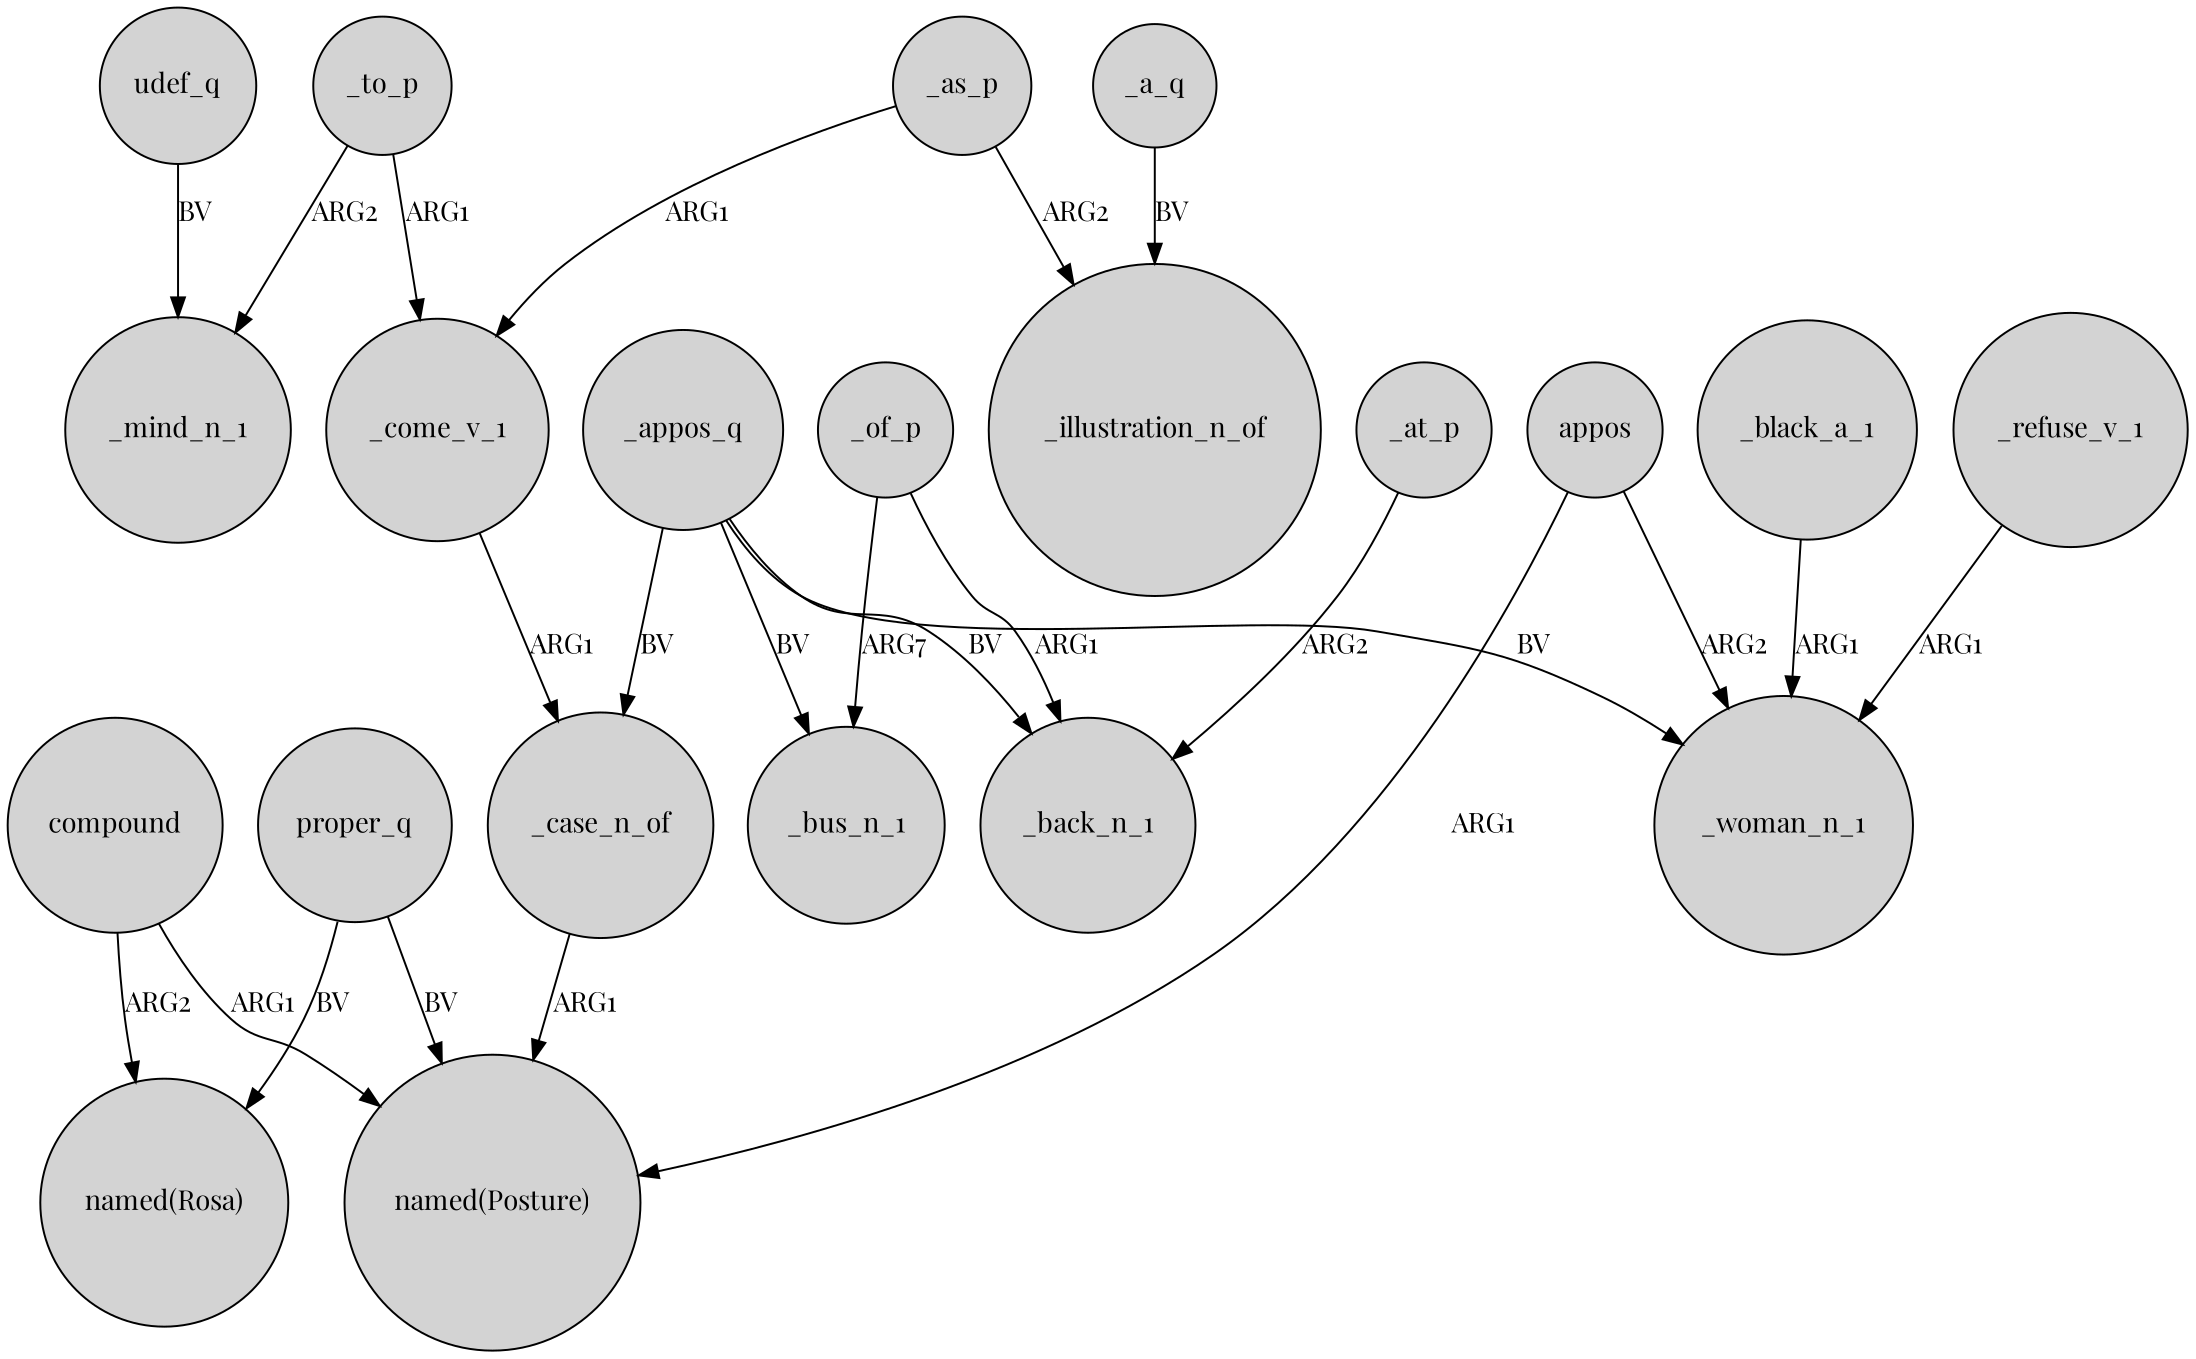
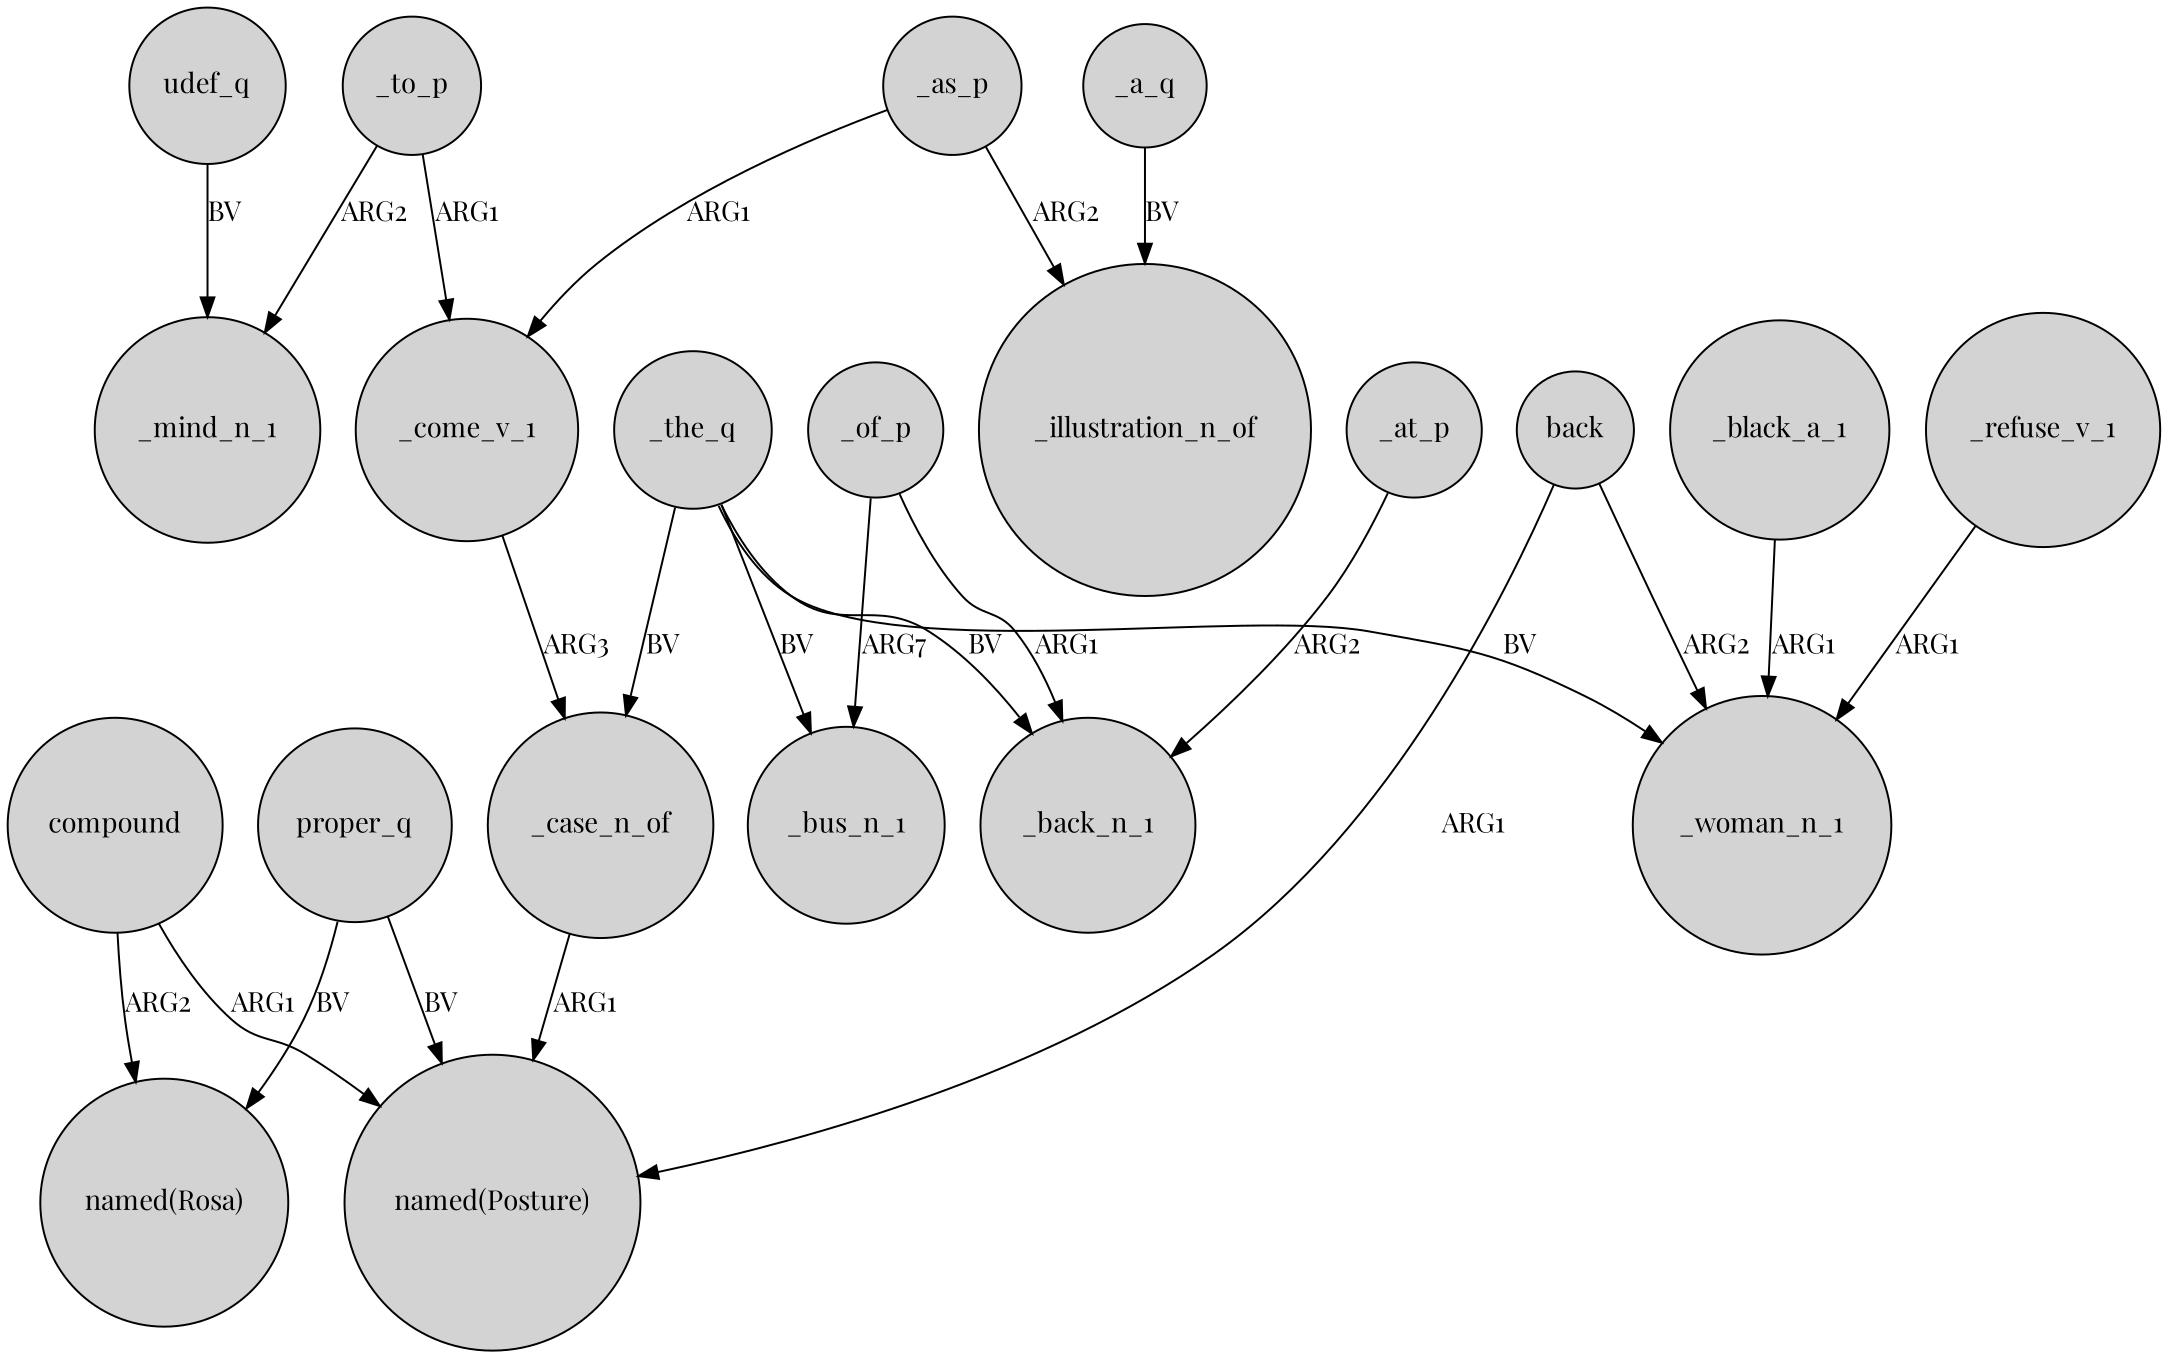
node "_appos_q": label "_appos_q" -> "_the_q"
node "appos": label "appos" -> "back"
edge "_come_v_1" -> "_case_n_of": label "ARG1" -> "ARG3"
